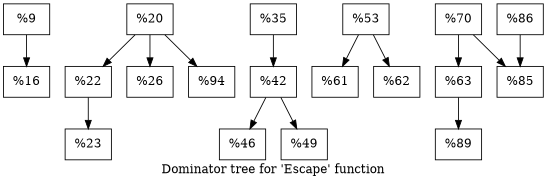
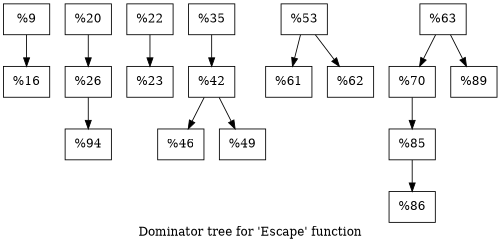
edge "%70" -> "%63": reversed
edge "%86" -> "%85": reversed
edge "%20" -> "%22": removed
edge "%20" -> "%94": now "%26" -> "%94"
